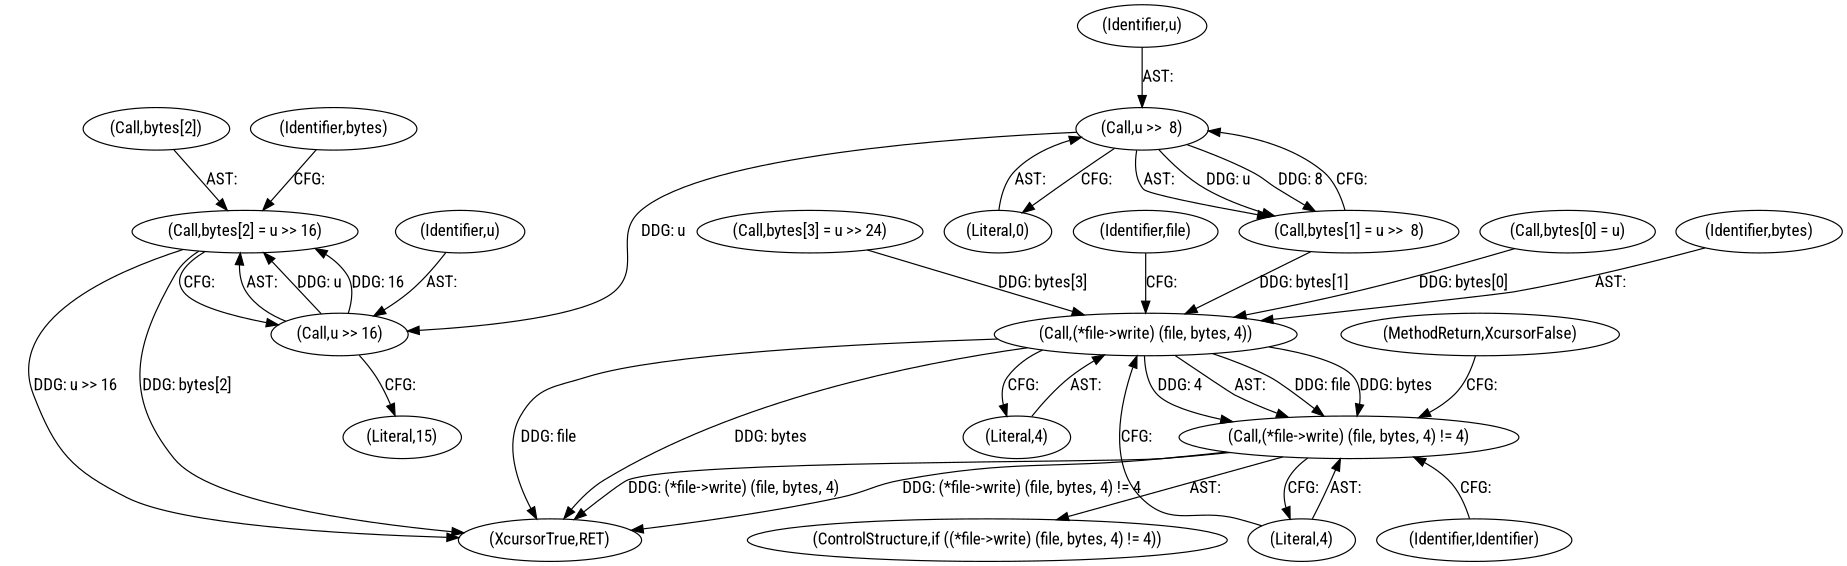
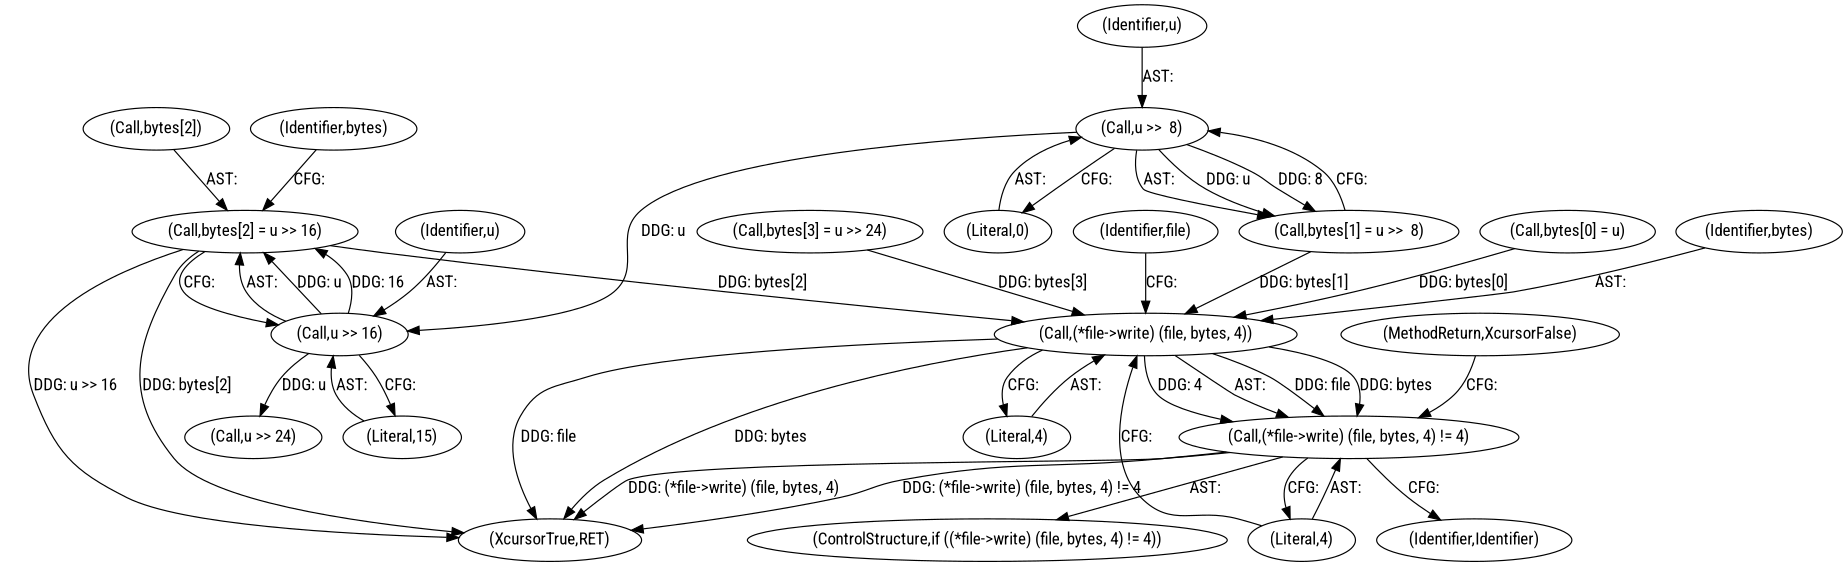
edge "(Call,bytes[2] = u >> 16)" -> "(Call,(*file->write) (file, bytes, 4))": added, label "DDG: bytes[2]"
edge "(Literal,15)" -> "(Call,u >> 16)": added, label "AST:"
node "(Call,u >> 24)": added
edge "(Identifier,Identifier)" -> "(Call,(*file->write) (file, bytes, 4) != 4)": reversed
